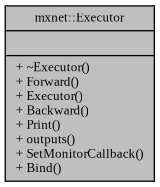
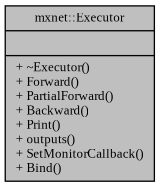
node "mxnet::Executor": text "+ Executor()" -> "+ PartialForward()"
